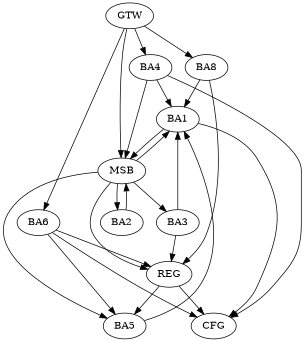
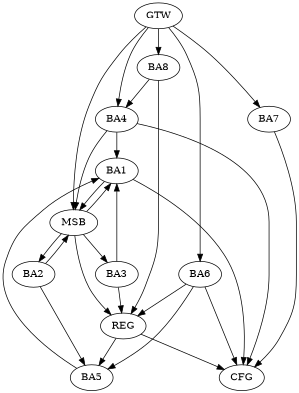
edge "BA8" -> "BA1": now "BA8" -> "BA4"
node "BA7": added
edge "MSB" -> "BA5": now "BA2" -> "BA5"
